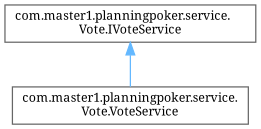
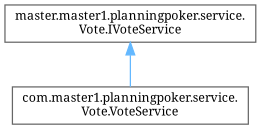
node "com.master1.planningpoker.service. Vote.IVoteService": label "com.master1.planningpoker.service. Vote.IVoteService" -> "master.master1.planningpoker.service. Vote.IVoteService"
